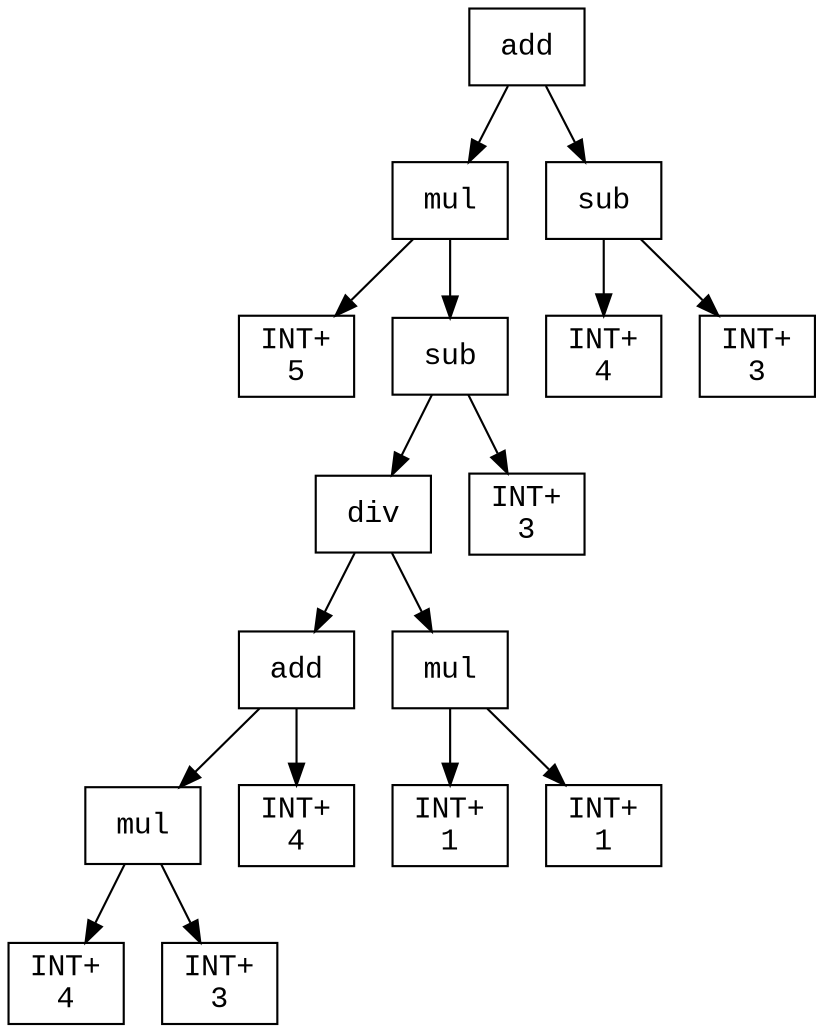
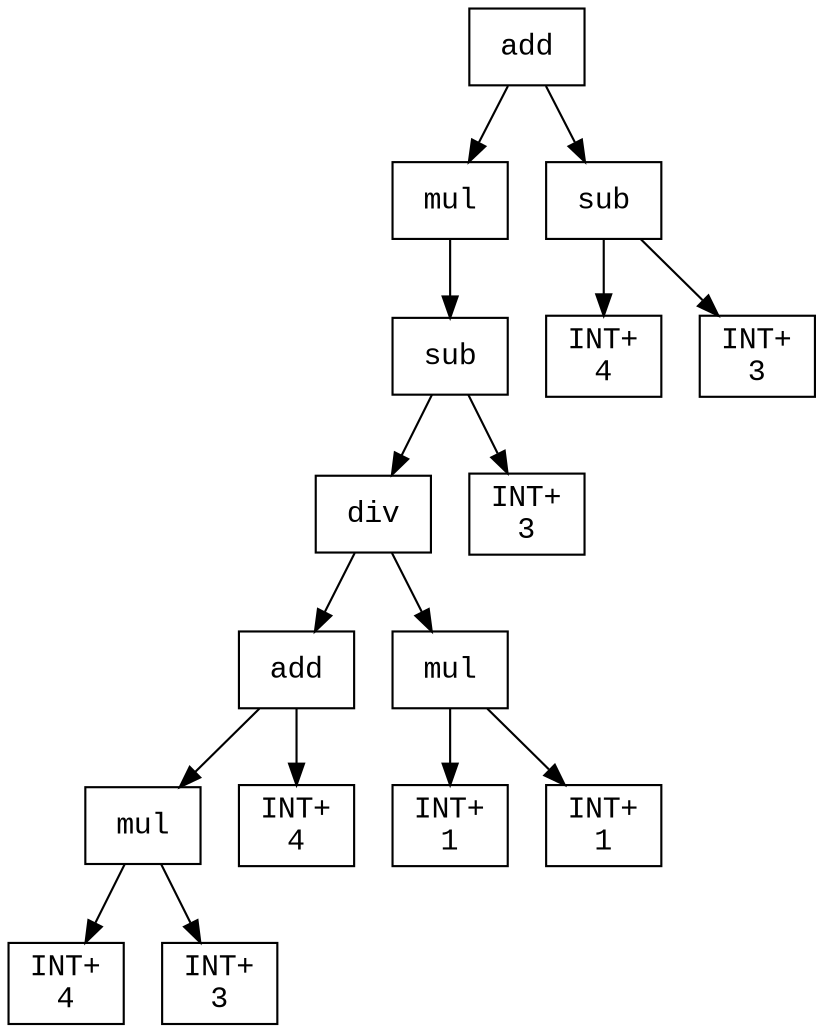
node "INT+ 5": removed
